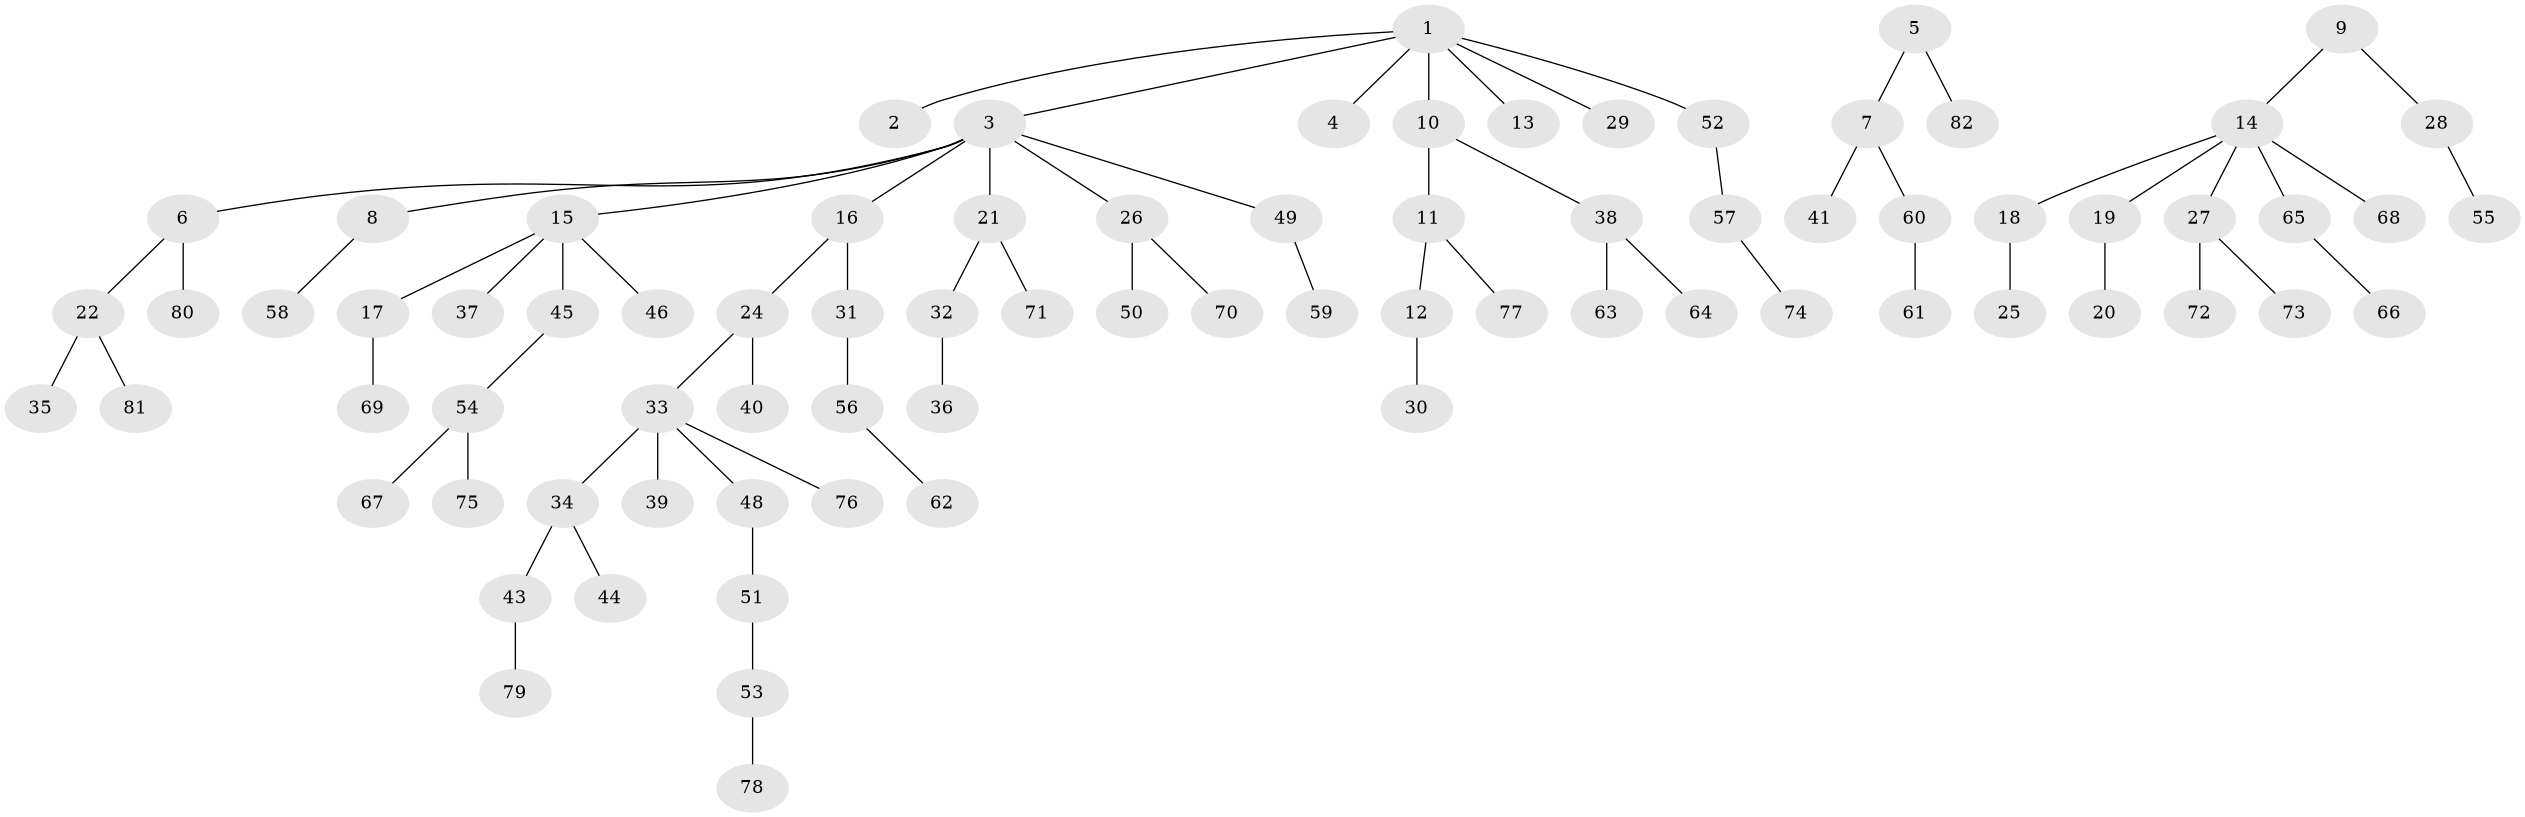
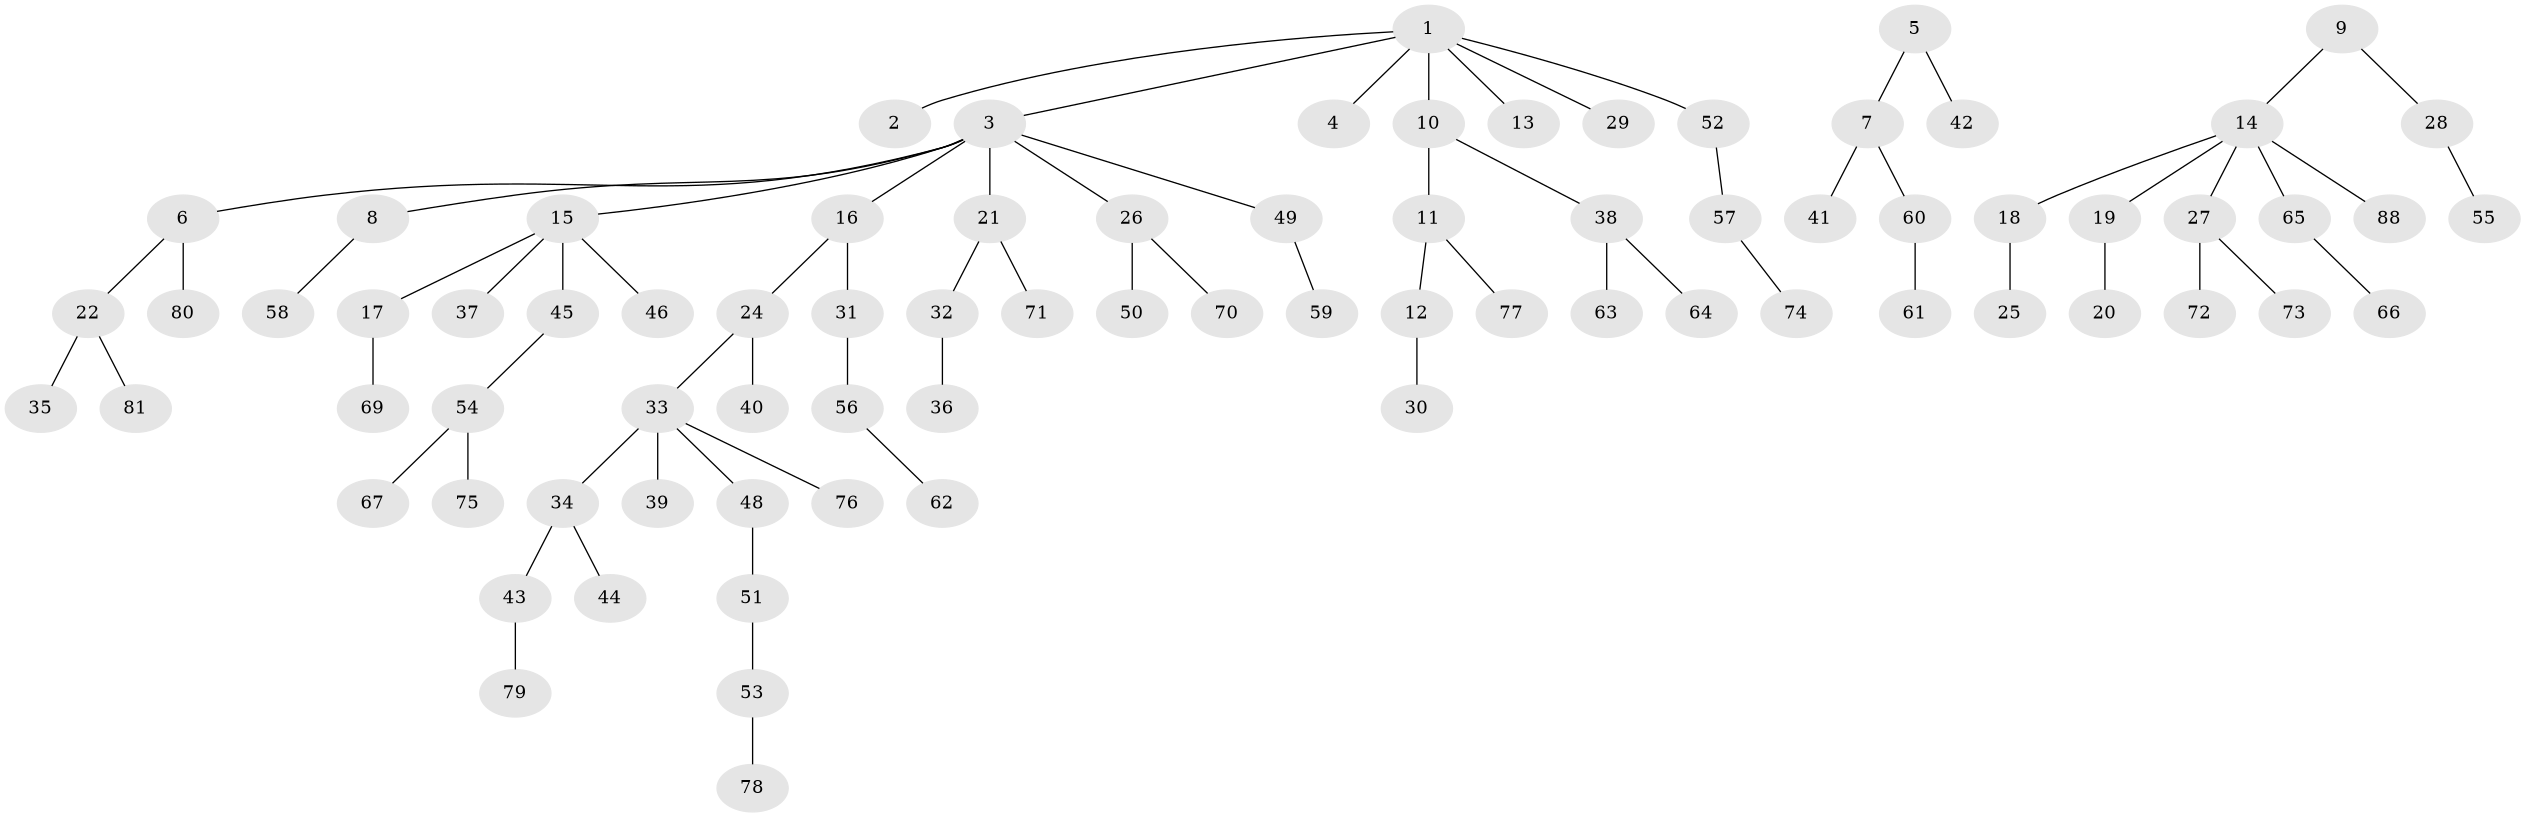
node "82": label "82" -> "42"
node "68": label "68" -> "88"
